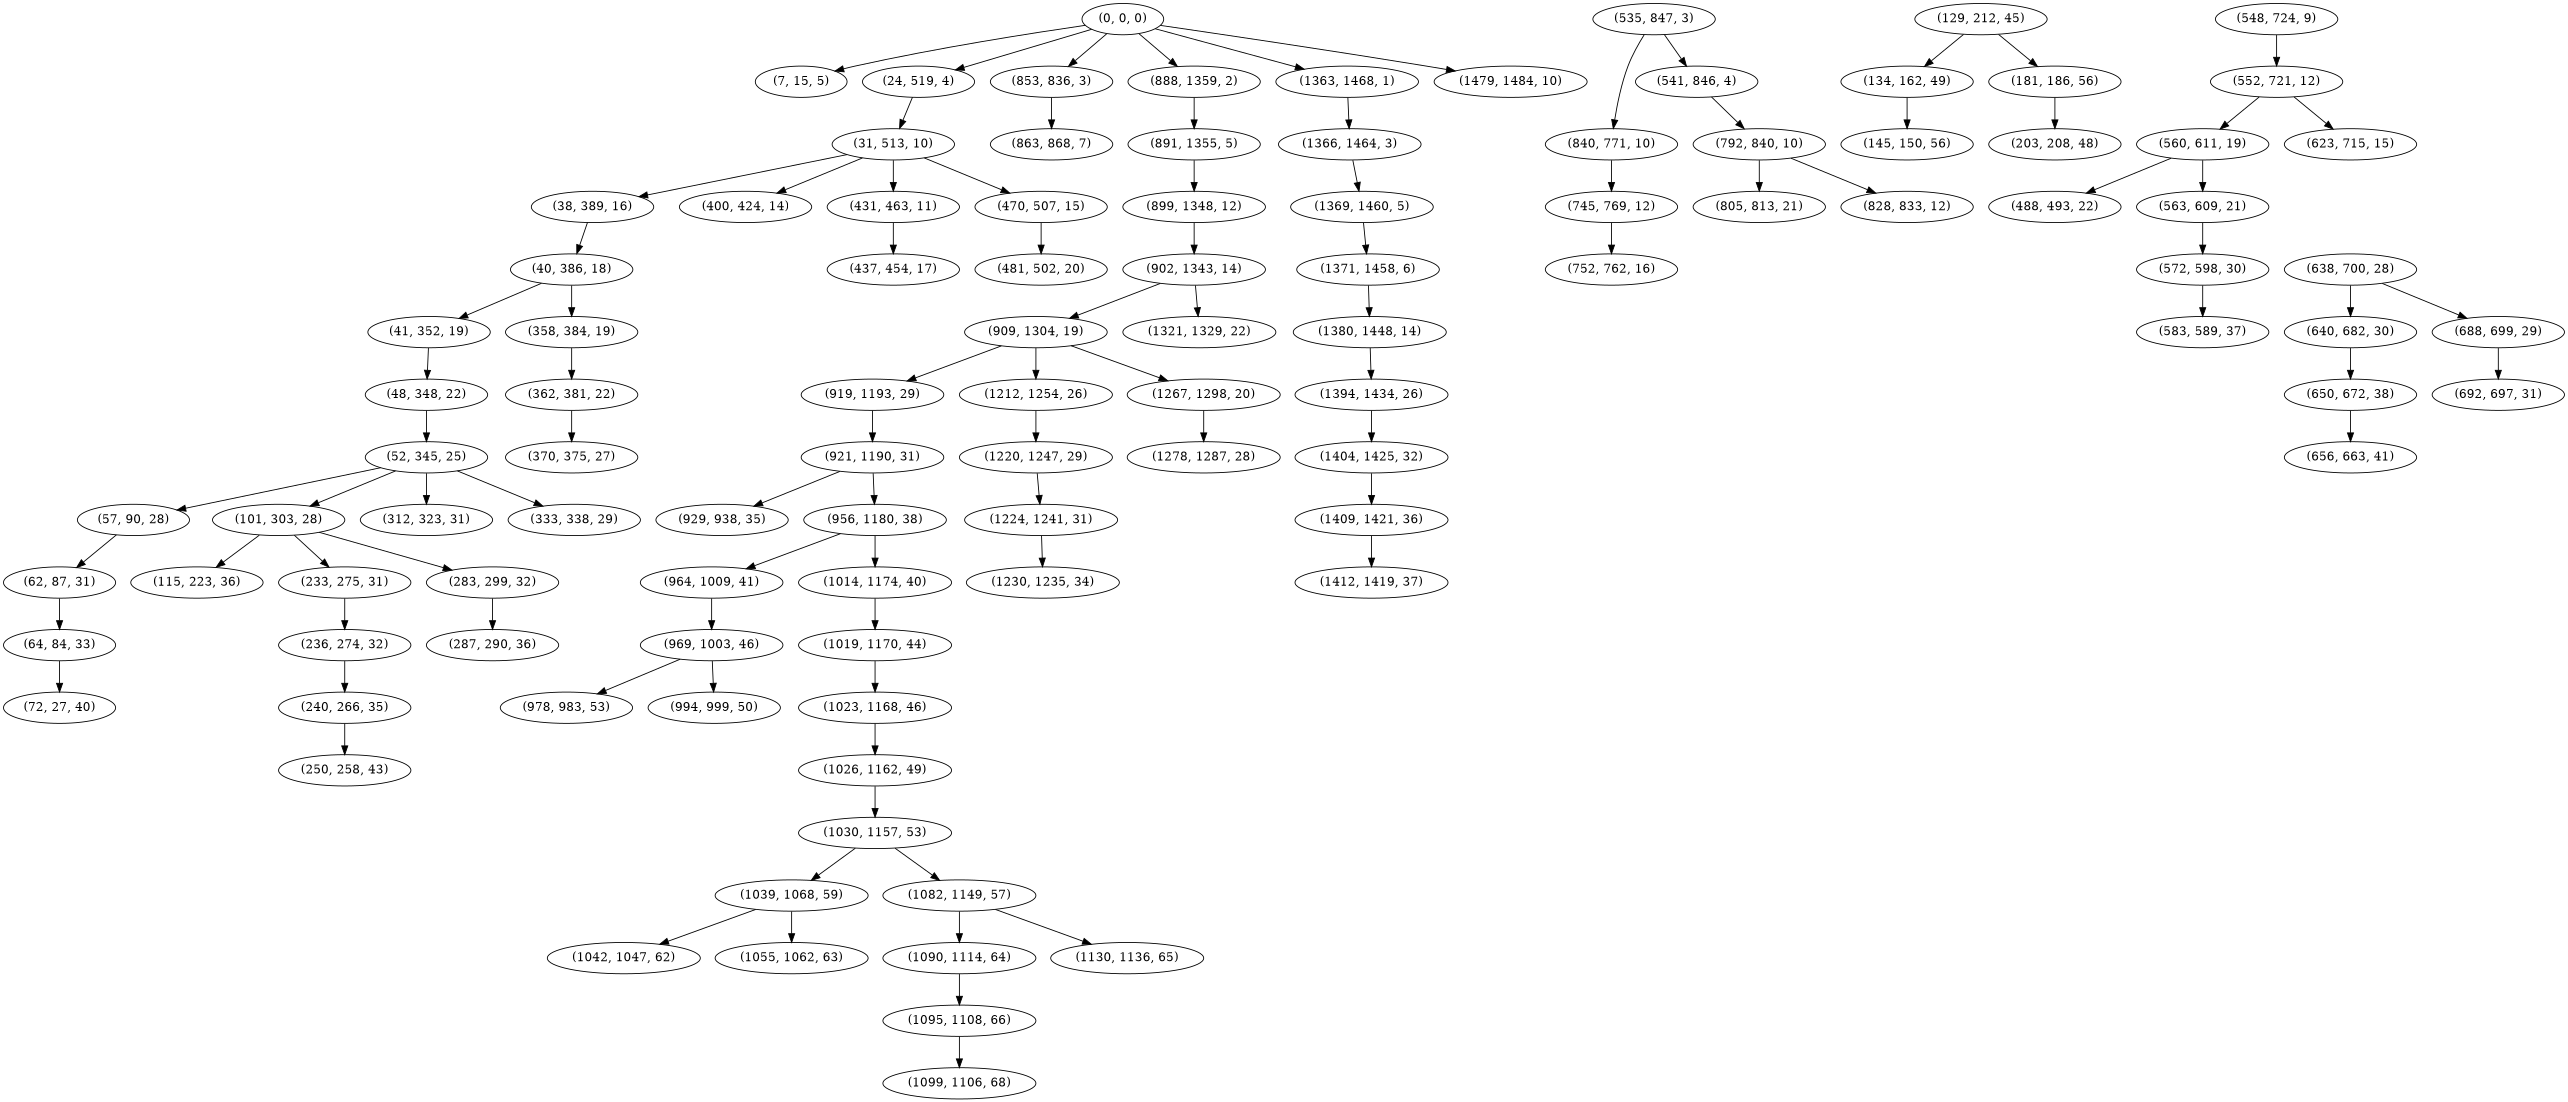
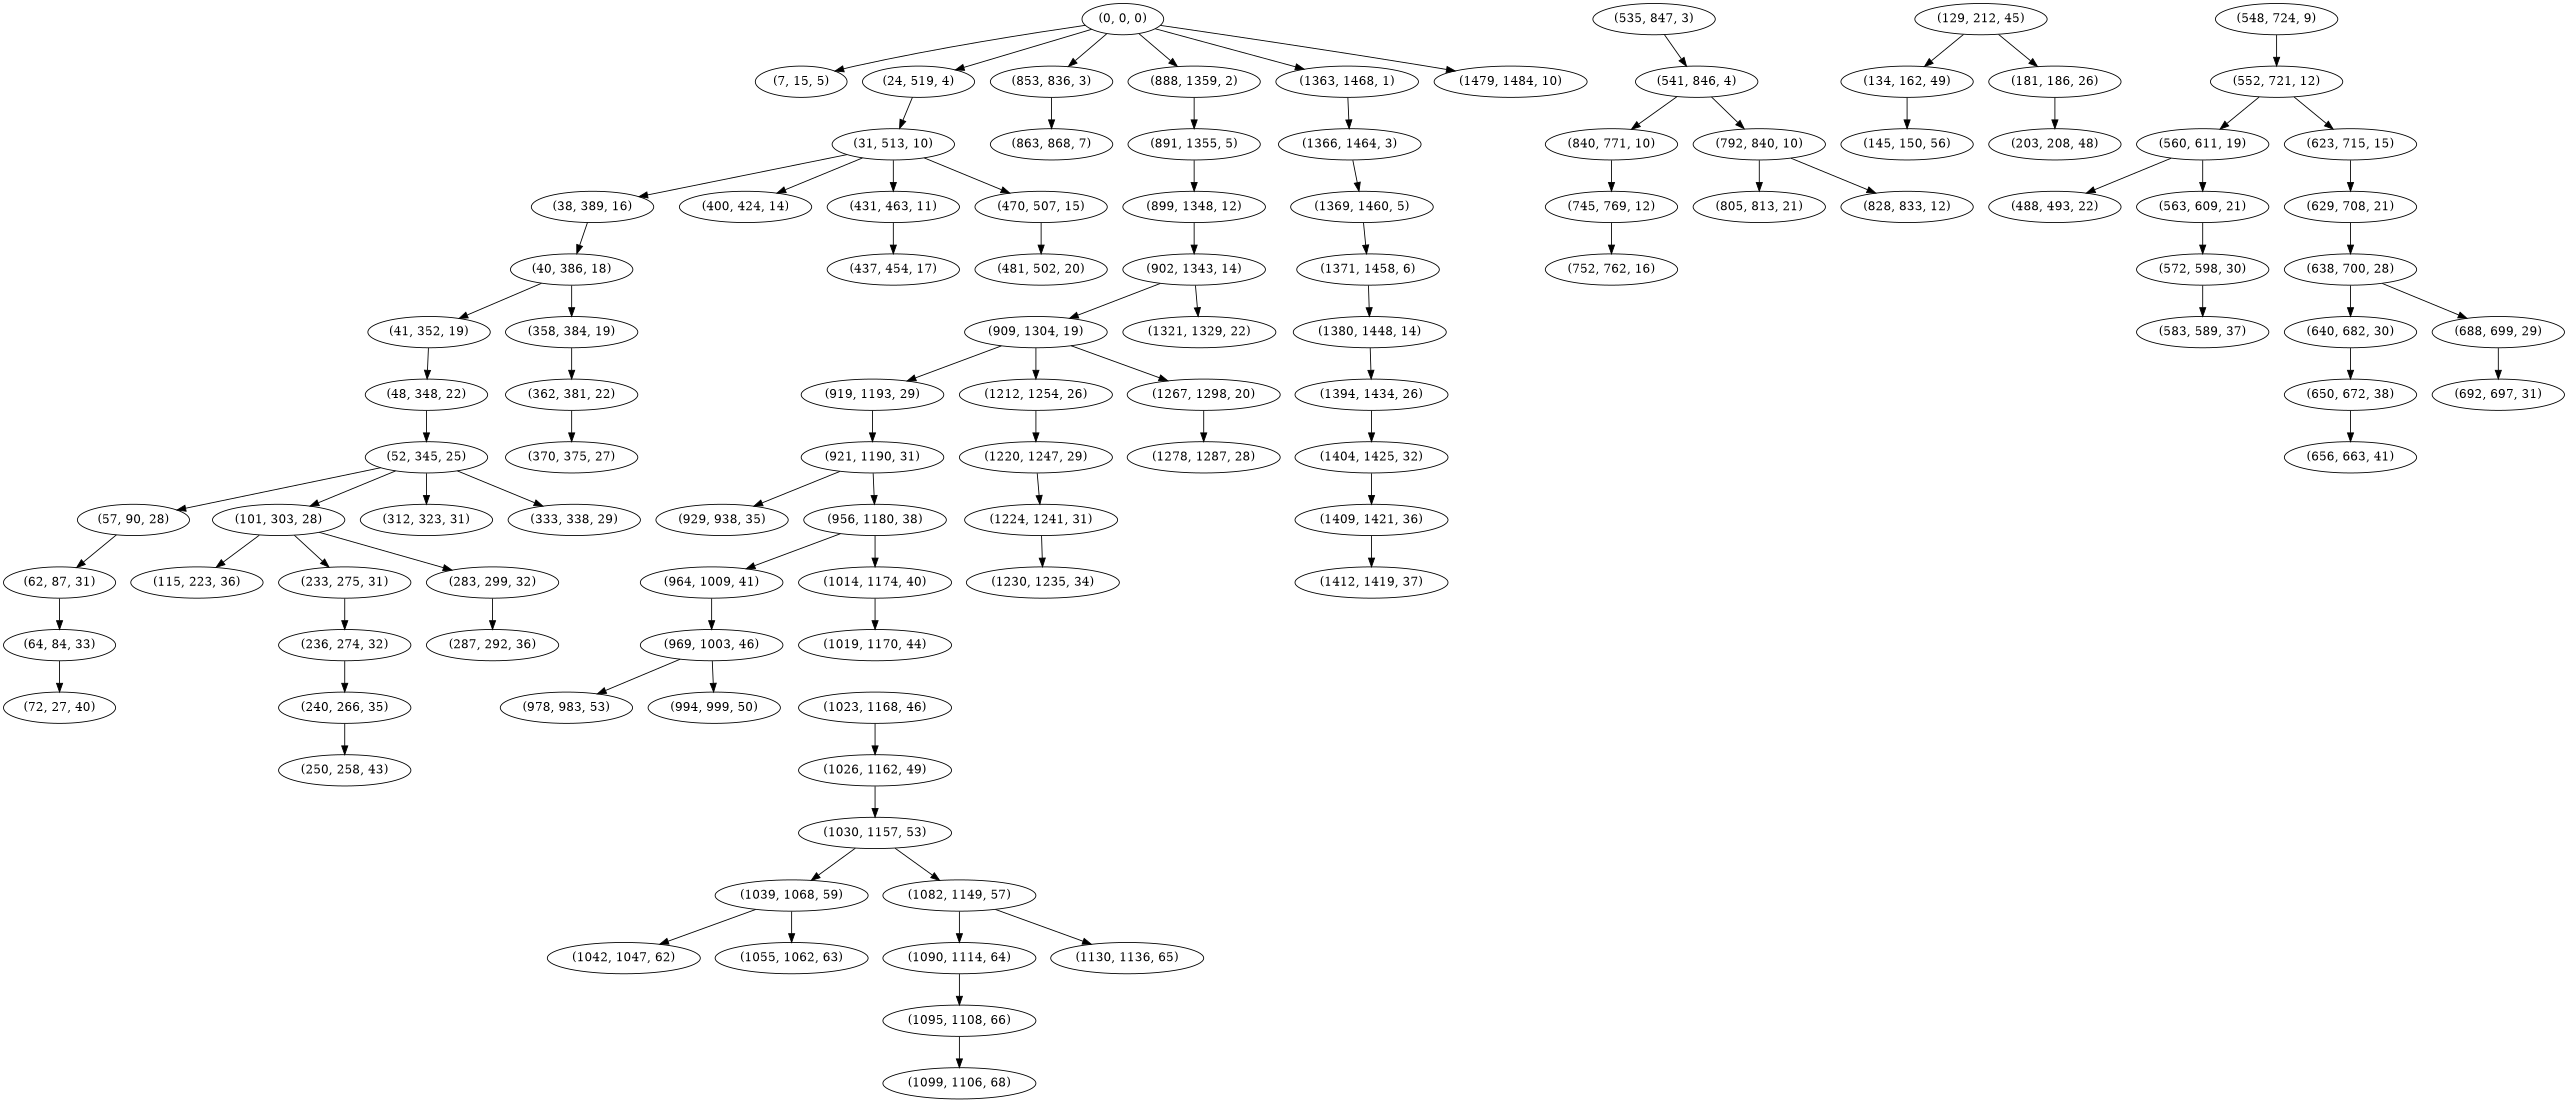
edge "(535, 847, 3)" -> "(840, 771, 10)": now "(541, 846, 4)" -> "(840, 771, 10)"
node "(181, 186, 56)": label "(181, 186, 56)" -> "(181, 186, 26)"
node "(629, 708, 21)": added
node "(287, 290, 36)": label "(287, 290, 36)" -> "(287, 292, 36)"
edge "(1019, 1170, 44)" -> "(1023, 1168, 46)": removed
